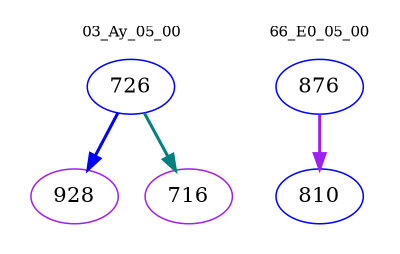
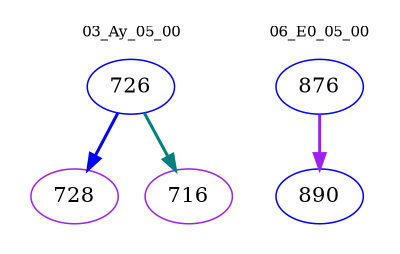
cluster "66_E0_05_00": label "66_E0_05_00" -> "06_E0_05_00"
node "928": label "928" -> "728"
node "810": label "810" -> "890"
